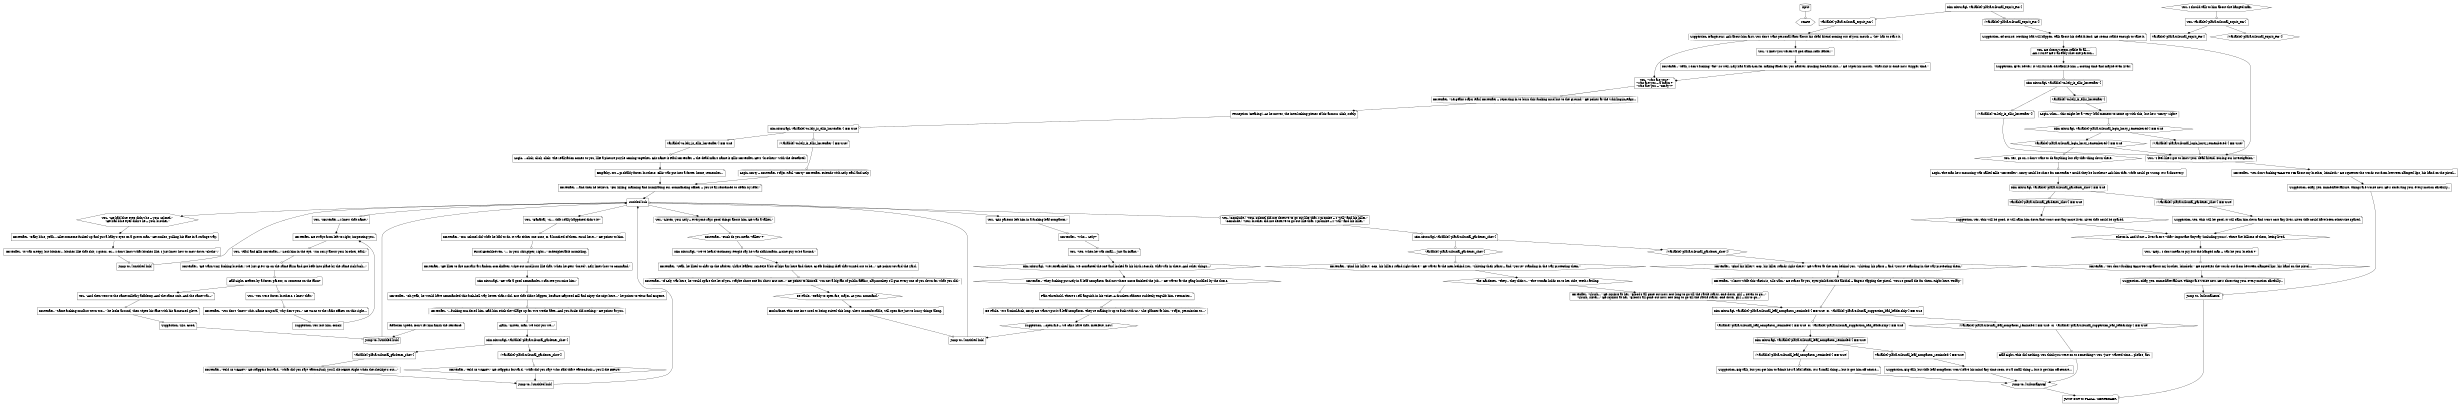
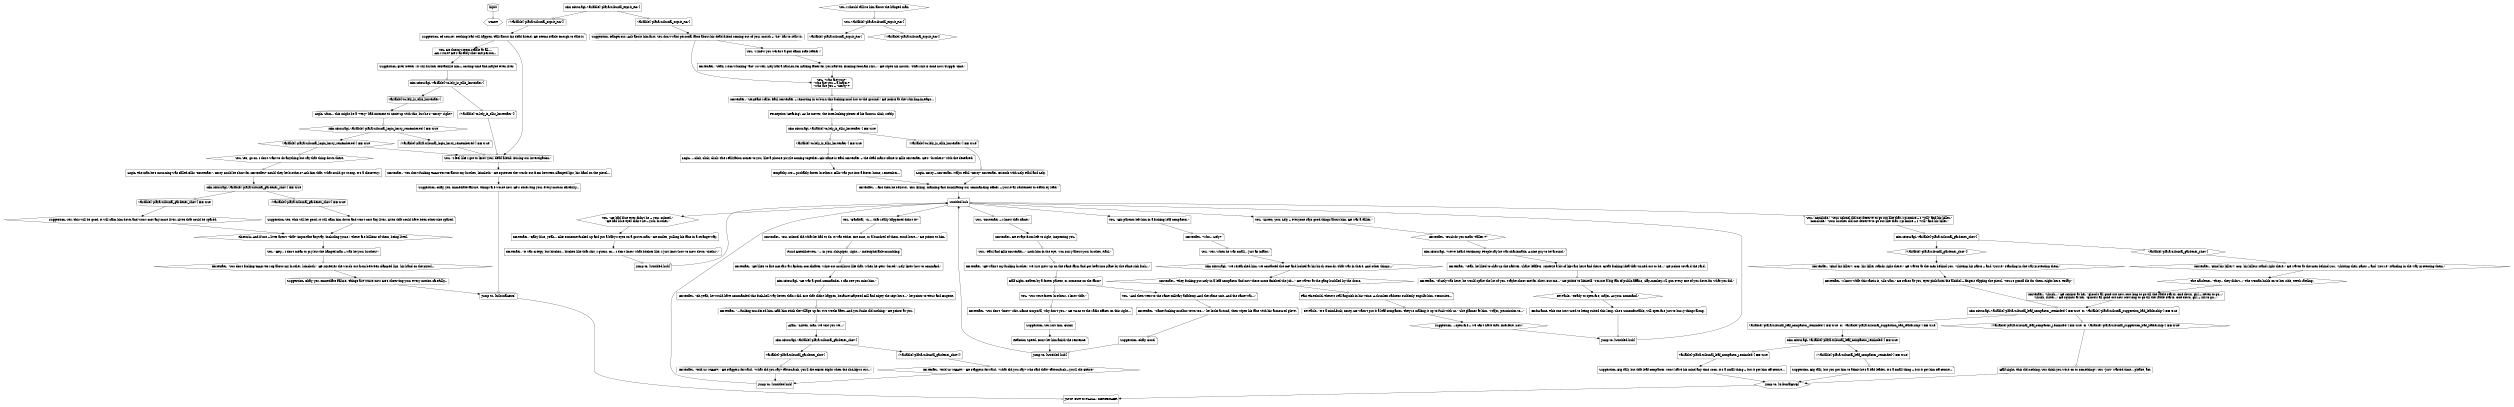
edge "Suggestion: You lost him. Quick!" -> "Kortenaer: He sways from left to right, inspecting you.": now "Suggestion: You lost him. Quick!" -> "Reaction Speed: Don't let him finish the sentence!"
node "Suggestion: Silo. Good.": label "Suggestion: Silo. Good." -> "Suggestion: Okay. Good."
